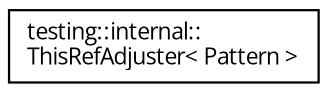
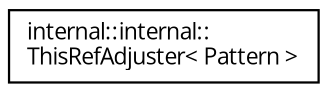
node "testing::internal:: ThisRefAdjuster< Pattern >": label "testing::internal:: ThisRefAdjuster< Pattern >" -> "internal::internal:: ThisRefAdjuster< Pattern >"
